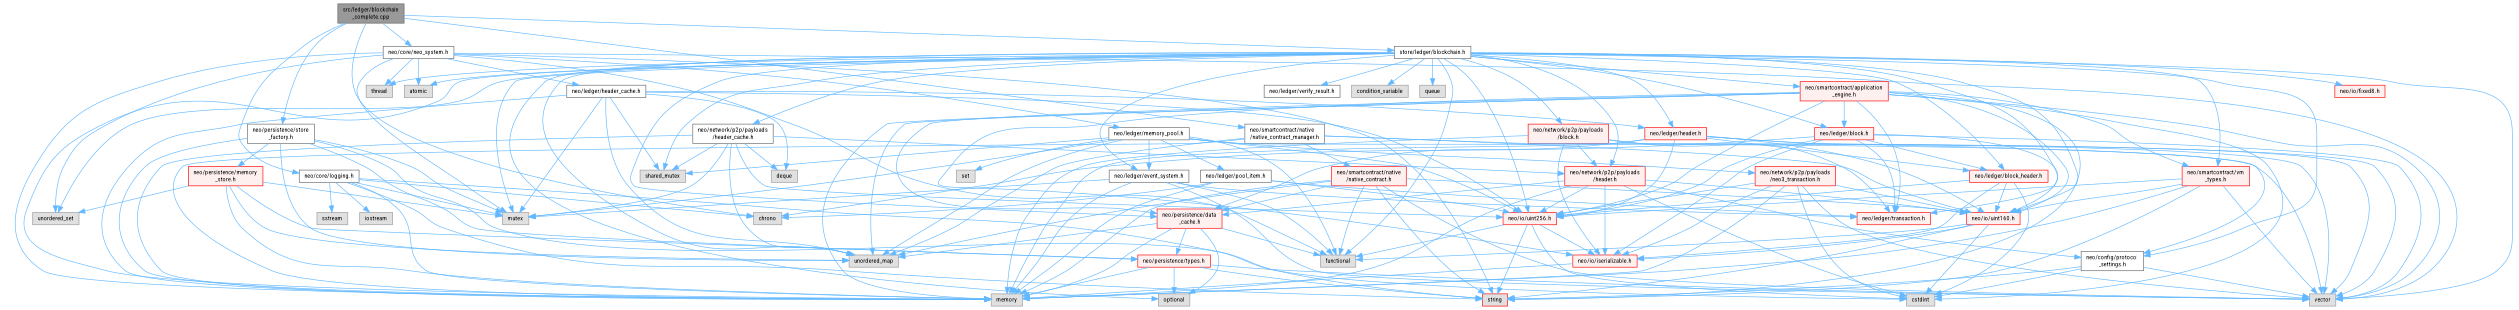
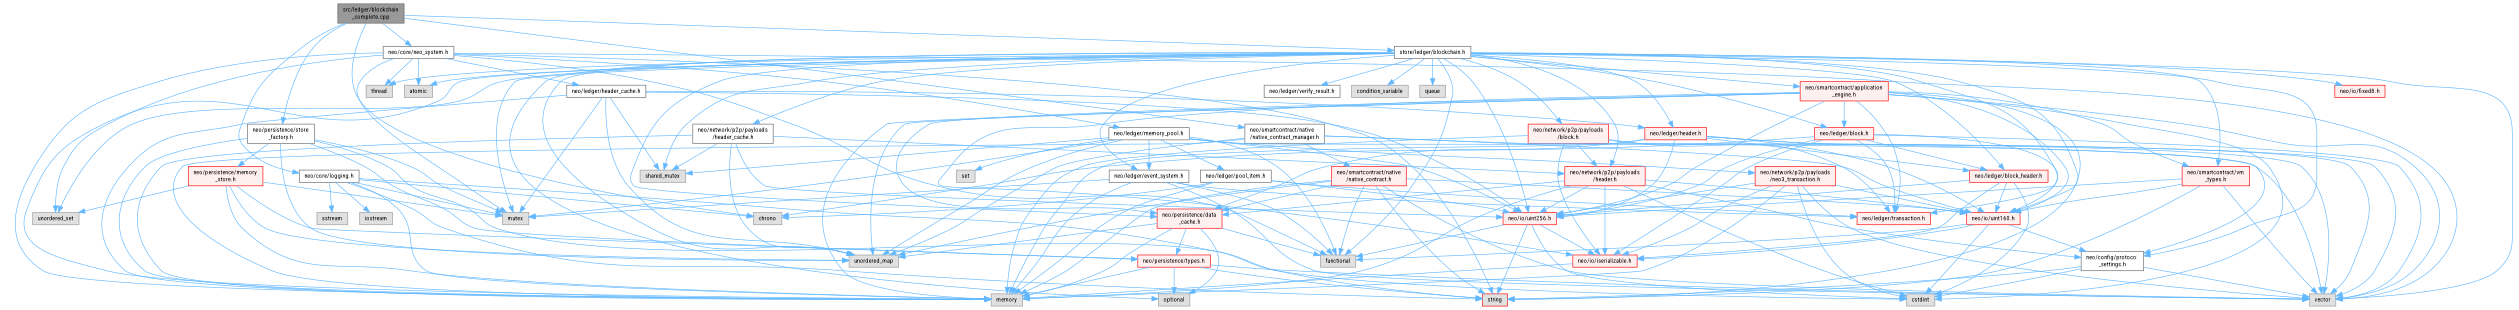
node "deque": removed
edge "neo/network/p2p/payloads /header_cache.h" -> "mutex": removed
edge "neo/io/uint160.h" -> "string": now "neo/io/uint160.h" -> "neo/config/protocol _settings.h"
edge "neo/smartcontract/vm _types.h" -> "memory": removed
